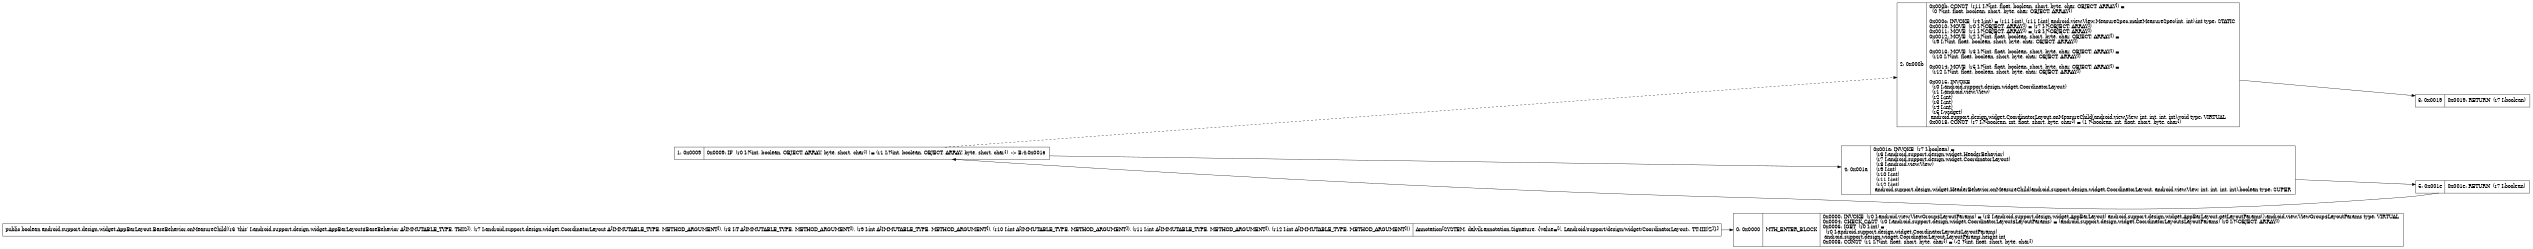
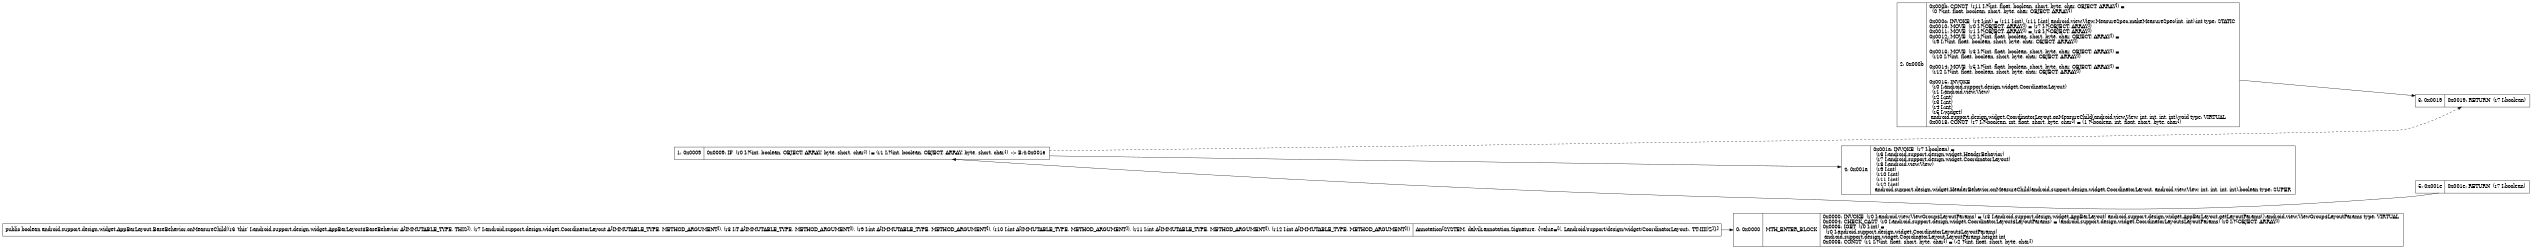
edge "1: 0x0009" -> "2: 0x000b": now "1: 0x0009" -> "3: 0x0019"
edge "4: 0x001a" -> "5: 0x001e": removed
